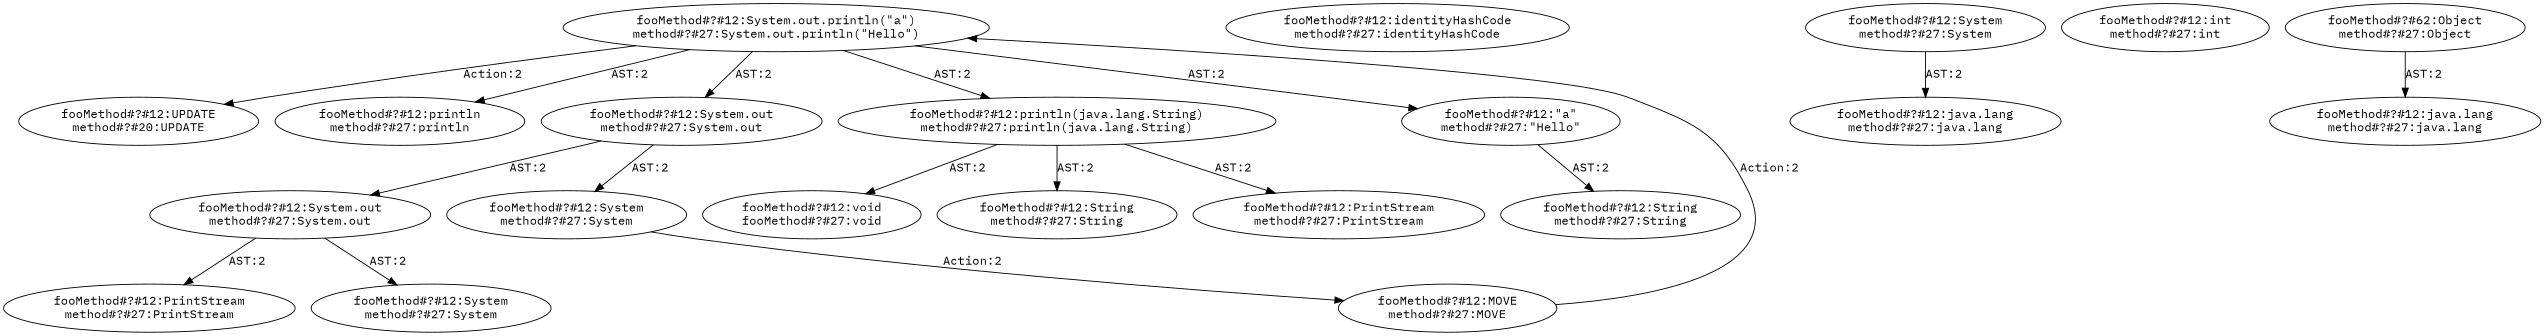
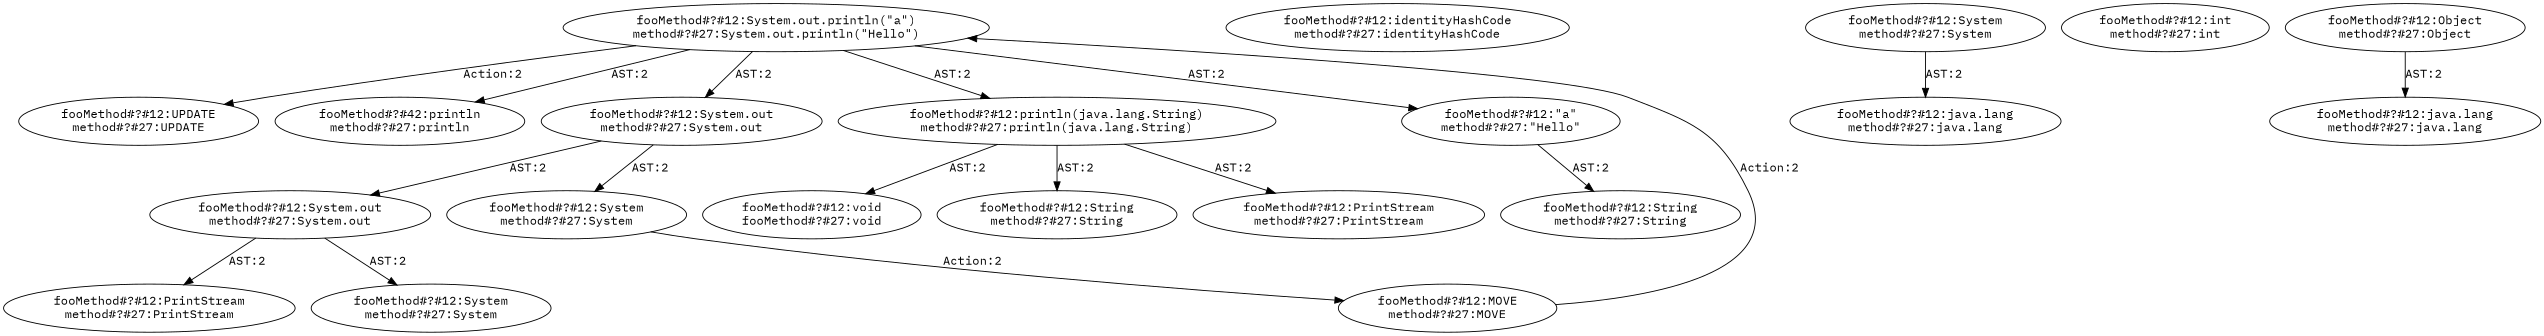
node "fooMethod#?#62:Object method#?#27:Object": label "fooMethod#?#62:Object method#?#27:Object" -> "fooMethod#?#12:Object method#?#27:Object"
node "fooMethod#?#12:UPDATE method#?#20:UPDATE": label "fooMethod#?#12:UPDATE method#?#20:UPDATE" -> "fooMethod#?#12:UPDATE method#?#27:UPDATE"
node "fooMethod#?#12:println method#?#27:println": label "fooMethod#?#12:println method#?#27:println" -> "fooMethod#?#42:println method#?#27:println"
